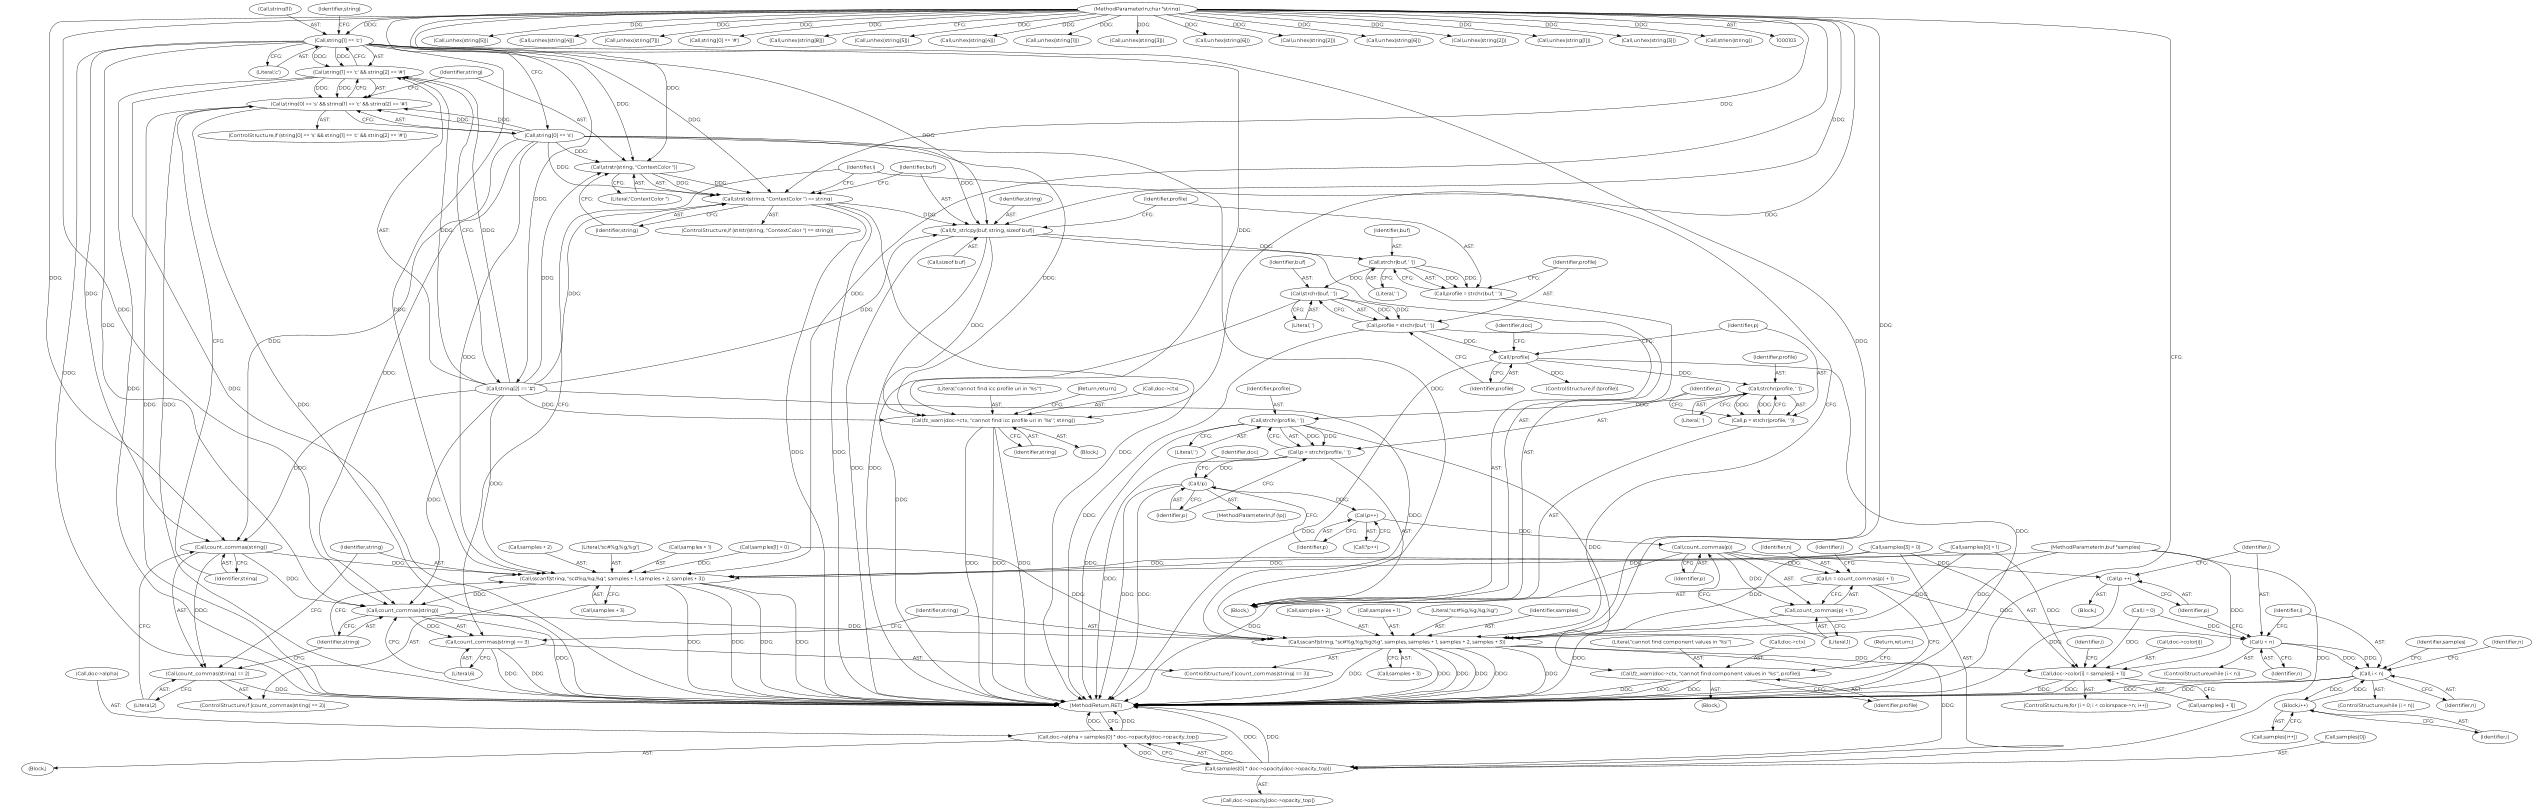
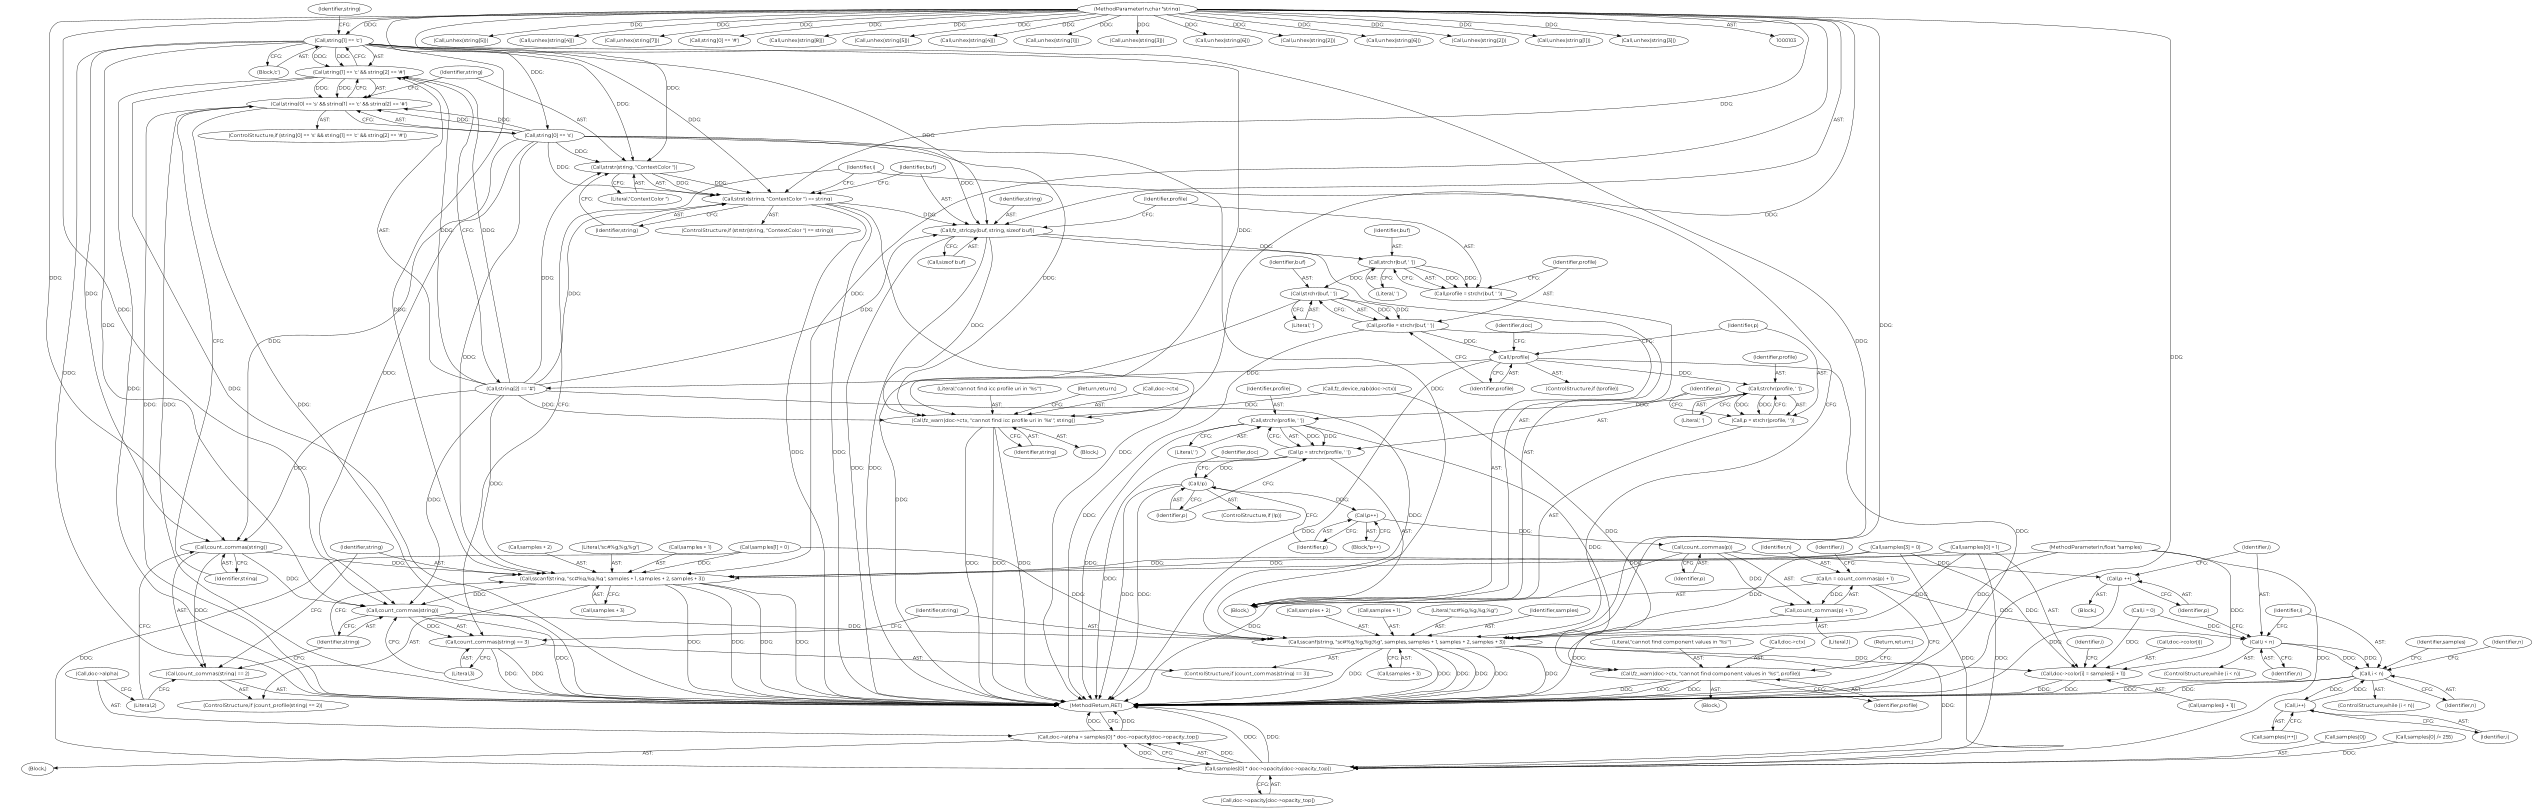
node "(Call,string[1])": removed
edge "(MethodParameterIn,char *string)" -> "(Call,string[2] == '#')": now "(Call,!profile)" -> "(Call,string[2] == '#')"
edge "(MethodParameterIn,char *string)" -> "(Call,unhex(string[8]))": label "CFG: " -> "DDG: "
node "(Call,strlen(string))": removed
node "(Literal,'c')": label "(Literal,'c')" -> "(Block,'c')"
edge "(MethodParameterIn,char *string)" -> "(Call,string[0] == 's')": label "CFG: " -> "DDG: "
edge "(MethodParameterIn,char *string)" -> "(Call,fz_strlcpy(buf, string, sizeof buf))": label "DDG: " -> "AST: "
edge "(Call,fz_strlcpy(buf, string, sizeof buf))" -> "(Call,sizeof buf)": added, label "CFG:"
edge "(MethodParameterIn,char *string)" -> "(MethodReturn,RET)": label "CFG: " -> "DDG: "
edge "(Call,!profile)" -> "(ControlStructure,if (!profile))": label "DDG: " -> "AST: "
node "(Call,fz_device_rgb(doc->ctx))": added
node "(MethodParameterIn,if (!p))": label "(MethodParameterIn,if (!p))" -> "(ControlStructure,if (!p))"
node "(Call,*p++)": label "(Call,*p++)" -> "(Block,*p++)"
node "(MethodParameterIn,buf *samples)": label "(MethodParameterIn,buf *samples)" -> "(MethodParameterIn,float *samples)"
edge "(Call,count_commas(p))" -> "(Call,n = count_commas(p) + 1)": removed, label "DDG:"
edge "(Call,n = count_commas(p) + 1)" -> "(Call,count_commas(p) + 1)": label "CFG: " -> "DDG: "
edge "(Literal,1)" -> "(Call,count_commas(p))": removed, label "CFG:"
edge "(Call,samples[3] = 0)" -> "(Call,doc->color[i] = samples[i + 1])": label "AST: " -> "DDG: "
edge "(Call,samples[0] = 1)" -> "(Call,doc->color[i] = samples[i + 1])": label "DDG: " -> "AST: "
edge "(Call,count_commas(p) + 1)" -> "(Literal,1)": removed, label "CFG:"
edge "(Call,samples[3] = 0)" -> "(Call,samples[0] * doc->opacity[doc->opacity_top])": label "AST: " -> "DDG: "
node "(Literal,6)": label "(Literal,6)" -> "(Literal,3)"
edge "(Call,doc->color[i] = samples[i + 1])" -> "(Call,samples[i + 1])": removed, label "CFG:"
edge "(Call,count_commas(string) == 2)" -> "(Literal,2)": now "(Call,doc->alpha)" -> "(Literal,2)"
edge "(Literal,2)" -> "(Call,count_commas(string) == 2)": label "AST: " -> "CFG: "
edge "(Call,count_commas(string) == 2)" -> "(MethodReturn,RET)": label "DDG: " -> "AST: "
node "(ControlStructure,if (count_commas(string) == 2))": label "(ControlStructure,if (count_commas(string) == 2))" -> "(ControlStructure,if (count_profile(string) == 2))"
node "(ControlStructure,for (i = 0; i < colorspace->n; i++))": removed
node "(Block,i++)": label "(Block,i++)" -> "(Call,i++)"
node "(Call,samples[0] /= 255)": added
edge "(Call,samples[0] = 1)" -> "(Call,samples[0] * doc->opacity[doc->opacity_top])": added, label "DDG:"
edge "(Call,samples[1] = 0)" -> "(Call,samples[0] * doc->opacity[doc->opacity_top])": added, label "DDG:"
edge "(Call,samples[0] * doc->opacity[doc->opacity_top])" -> "(Call,doc->opacity[doc->opacity_top])": label "AST: " -> "CFG: "
edge "(Call,doc->opacity[doc->opacity_top])" -> "(Call,samples[0] * doc->opacity[doc->opacity_top])": added, label "AST:"
